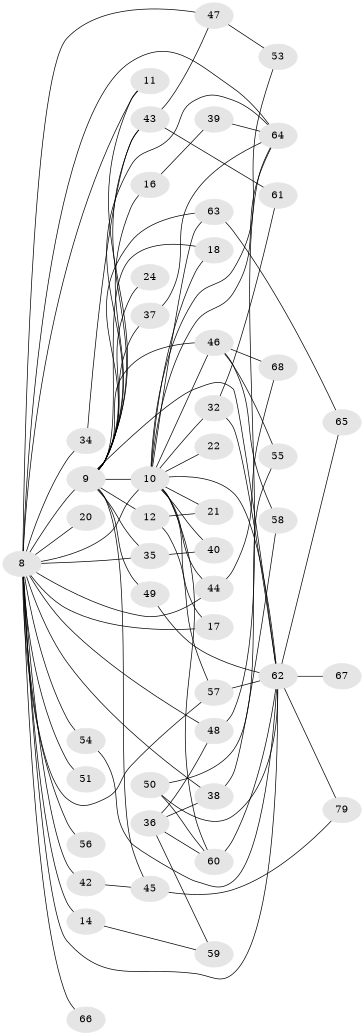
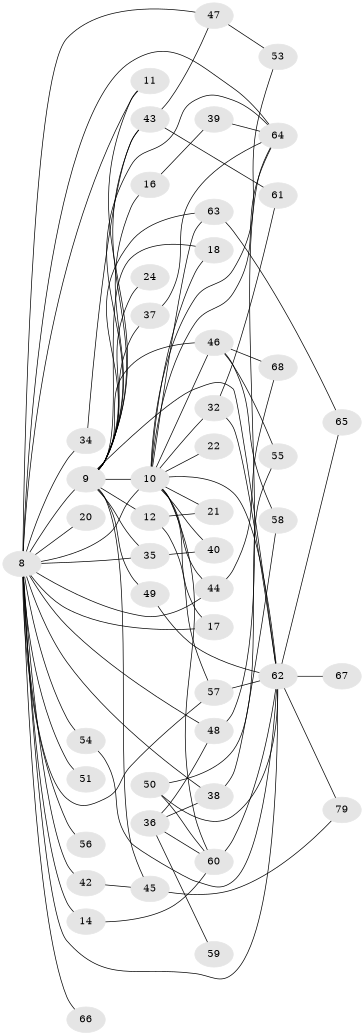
edge "14" -- "59": now "14" -- "60"
